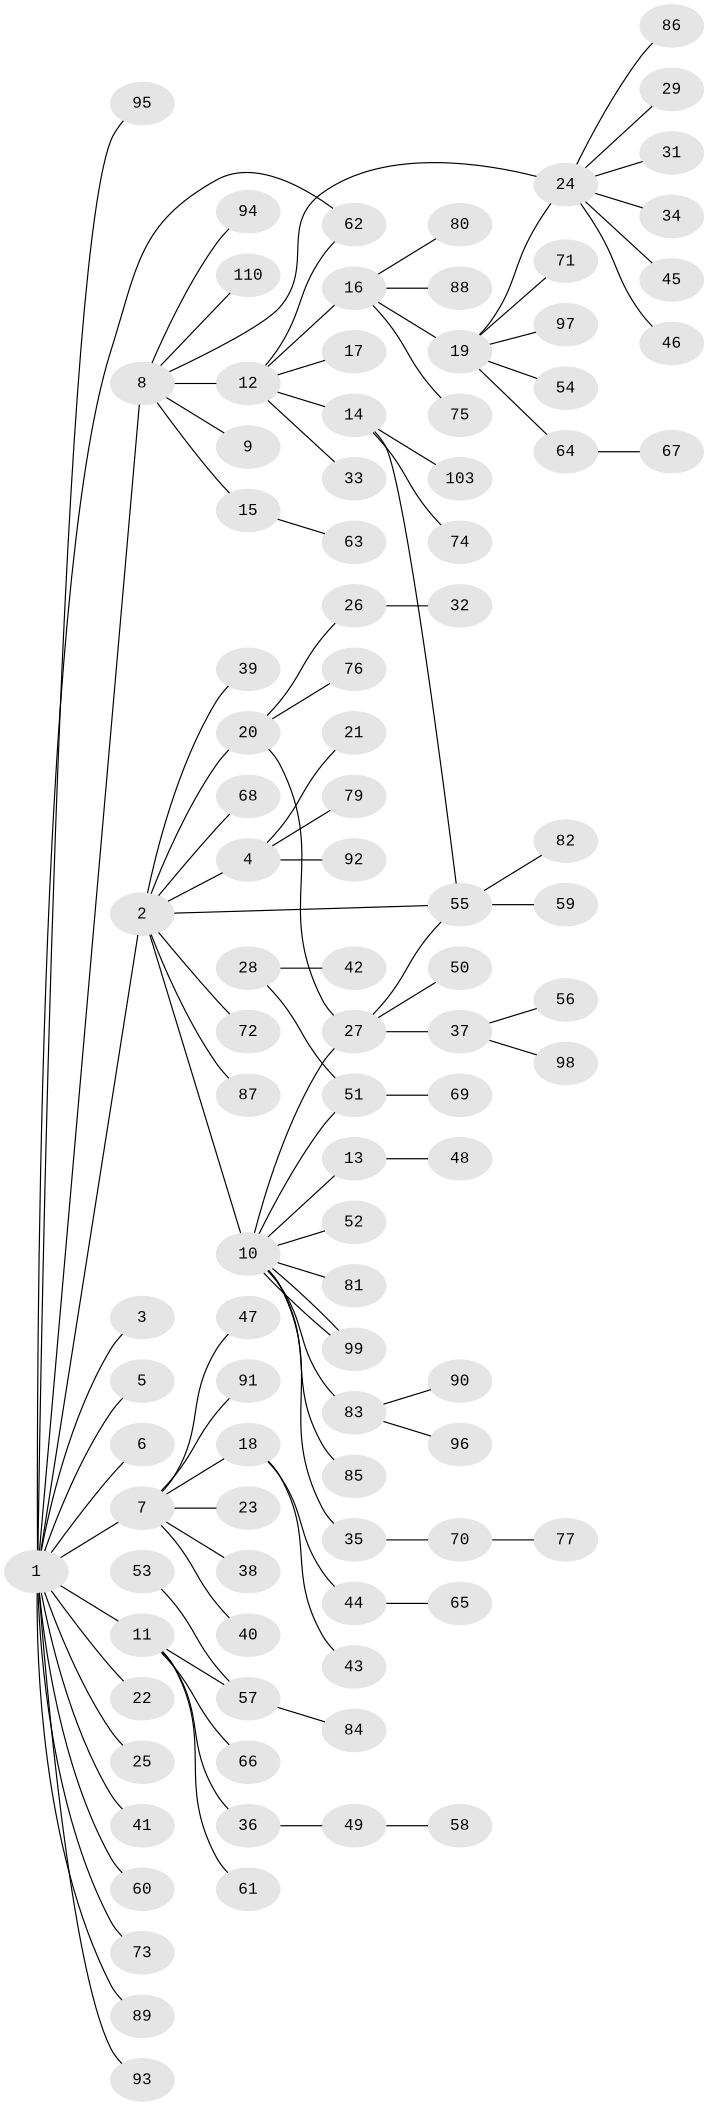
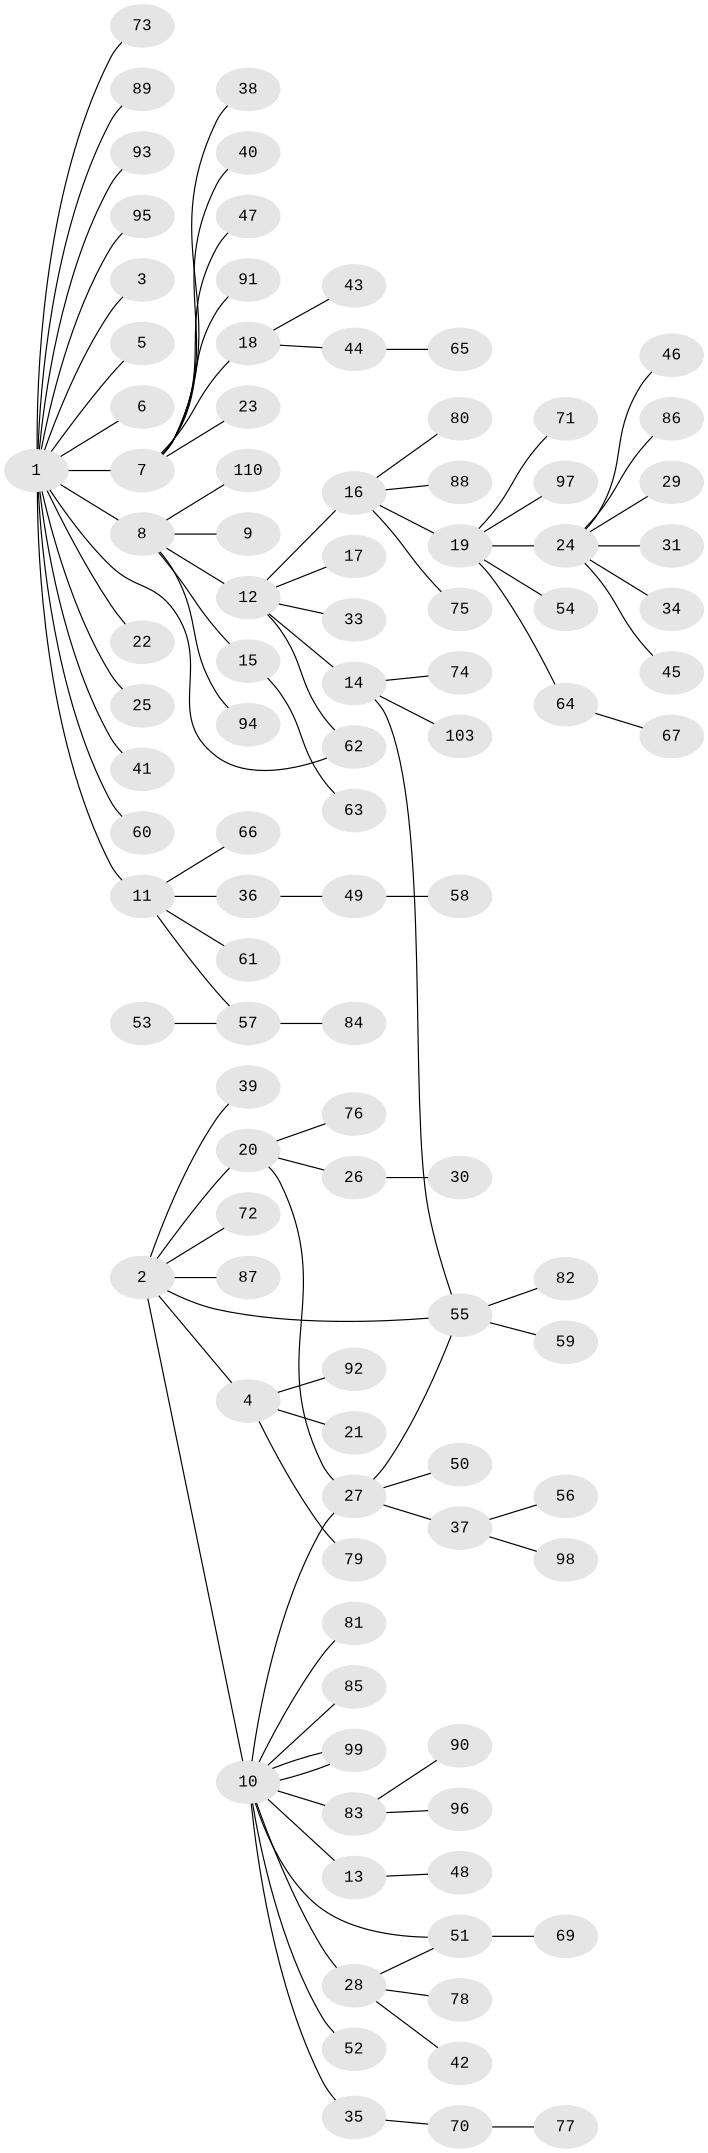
edge "24" -- "8": removed
node "32": label "32" -> "30"
node "68": removed
edge "2" -- "1": removed
edge "10" -- "28": added
node "78": added
